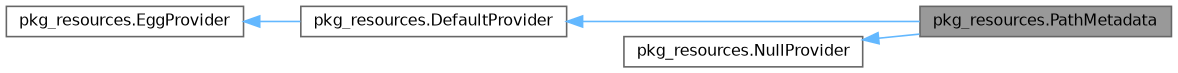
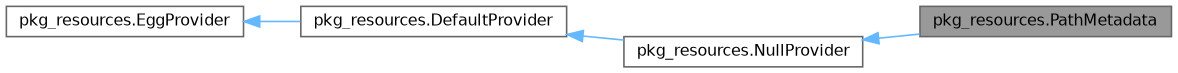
edge "pkg_resources.PathMetadata" -> "pkg_resources.DefaultProvider": now "pkg_resources.NullProvider" -> "pkg_resources.DefaultProvider"
